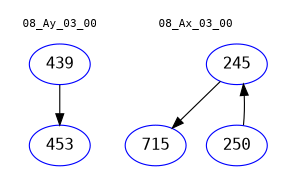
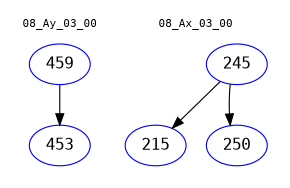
node "439": label "439" -> "459"
edge "250" -> "245": reversed
node "715": label "715" -> "215"
